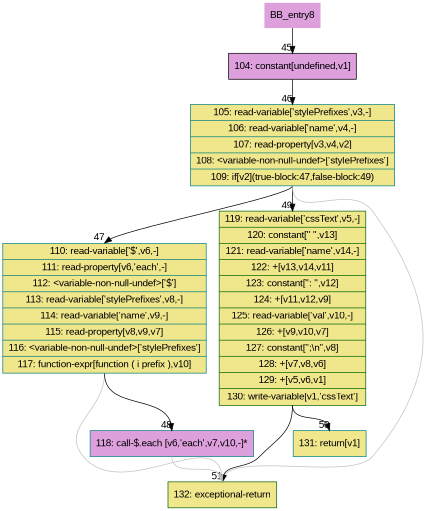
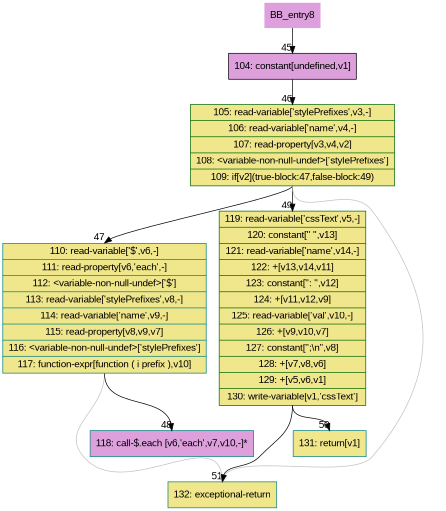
node "105: read-variable['stylePrefixes',v3,-]": color teal -> darkgreen
edge "118: call-$.each [v6,'each',v7,v10,-]*" -> "132: exceptional-return": removed
node "132: exceptional-return": color darkgreen -> teal
